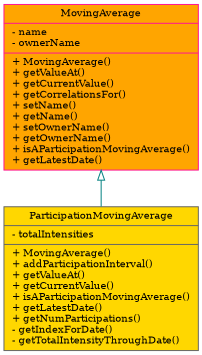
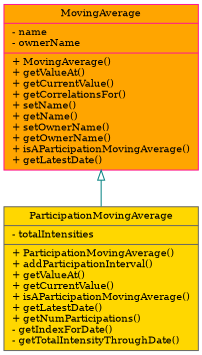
node "ParticipationMovingAverage": text "+ MovingAverage()" -> "+ ParticipationMovingAverage()"
